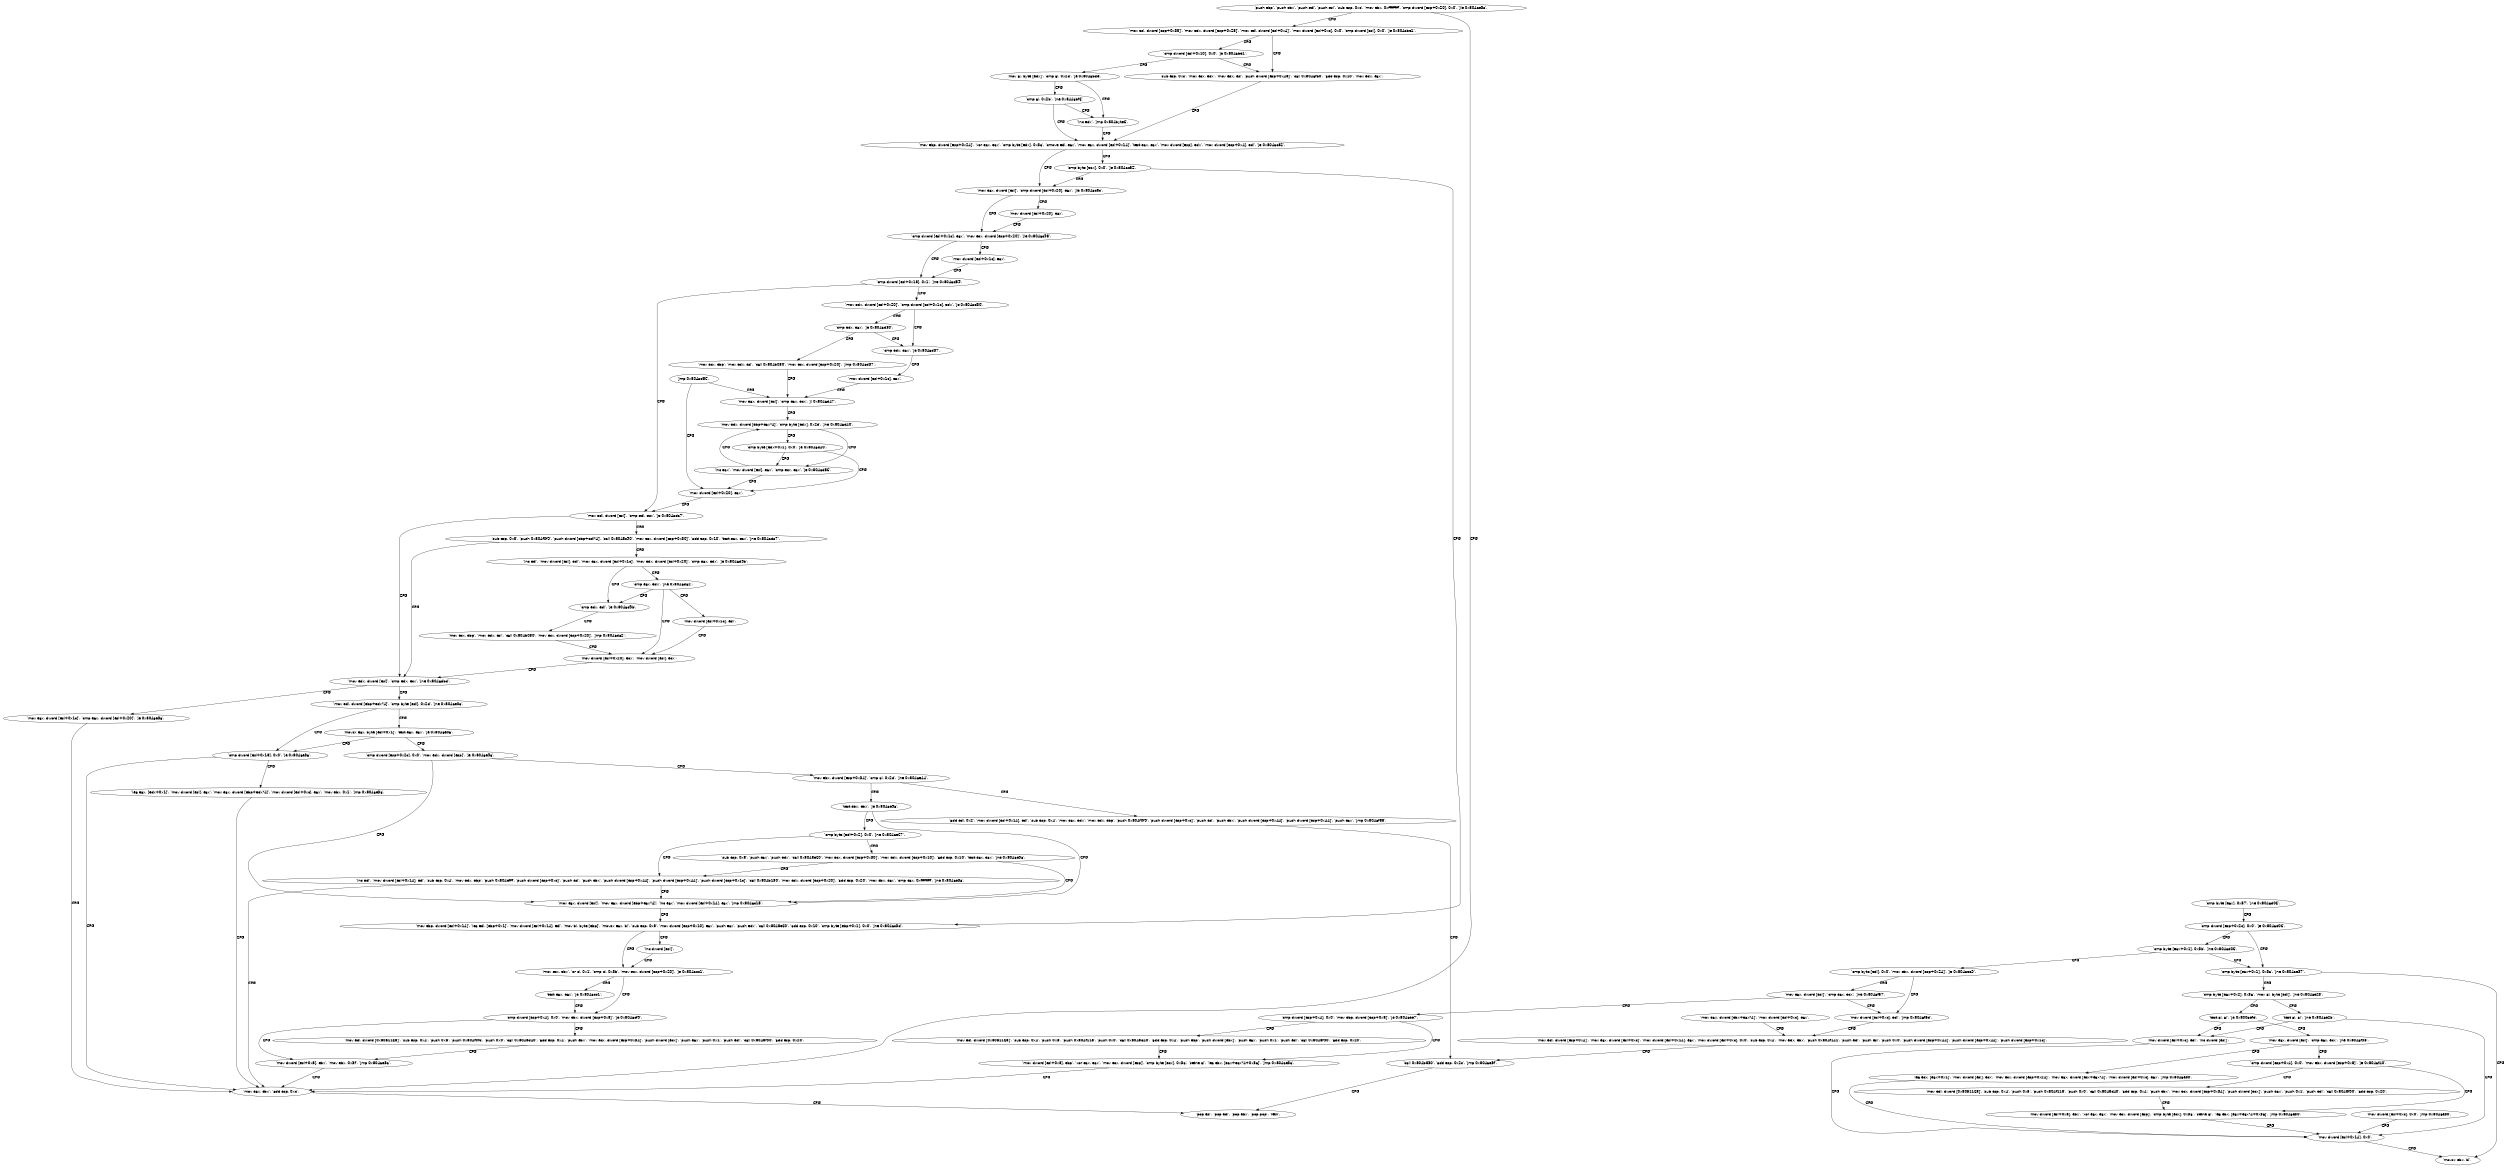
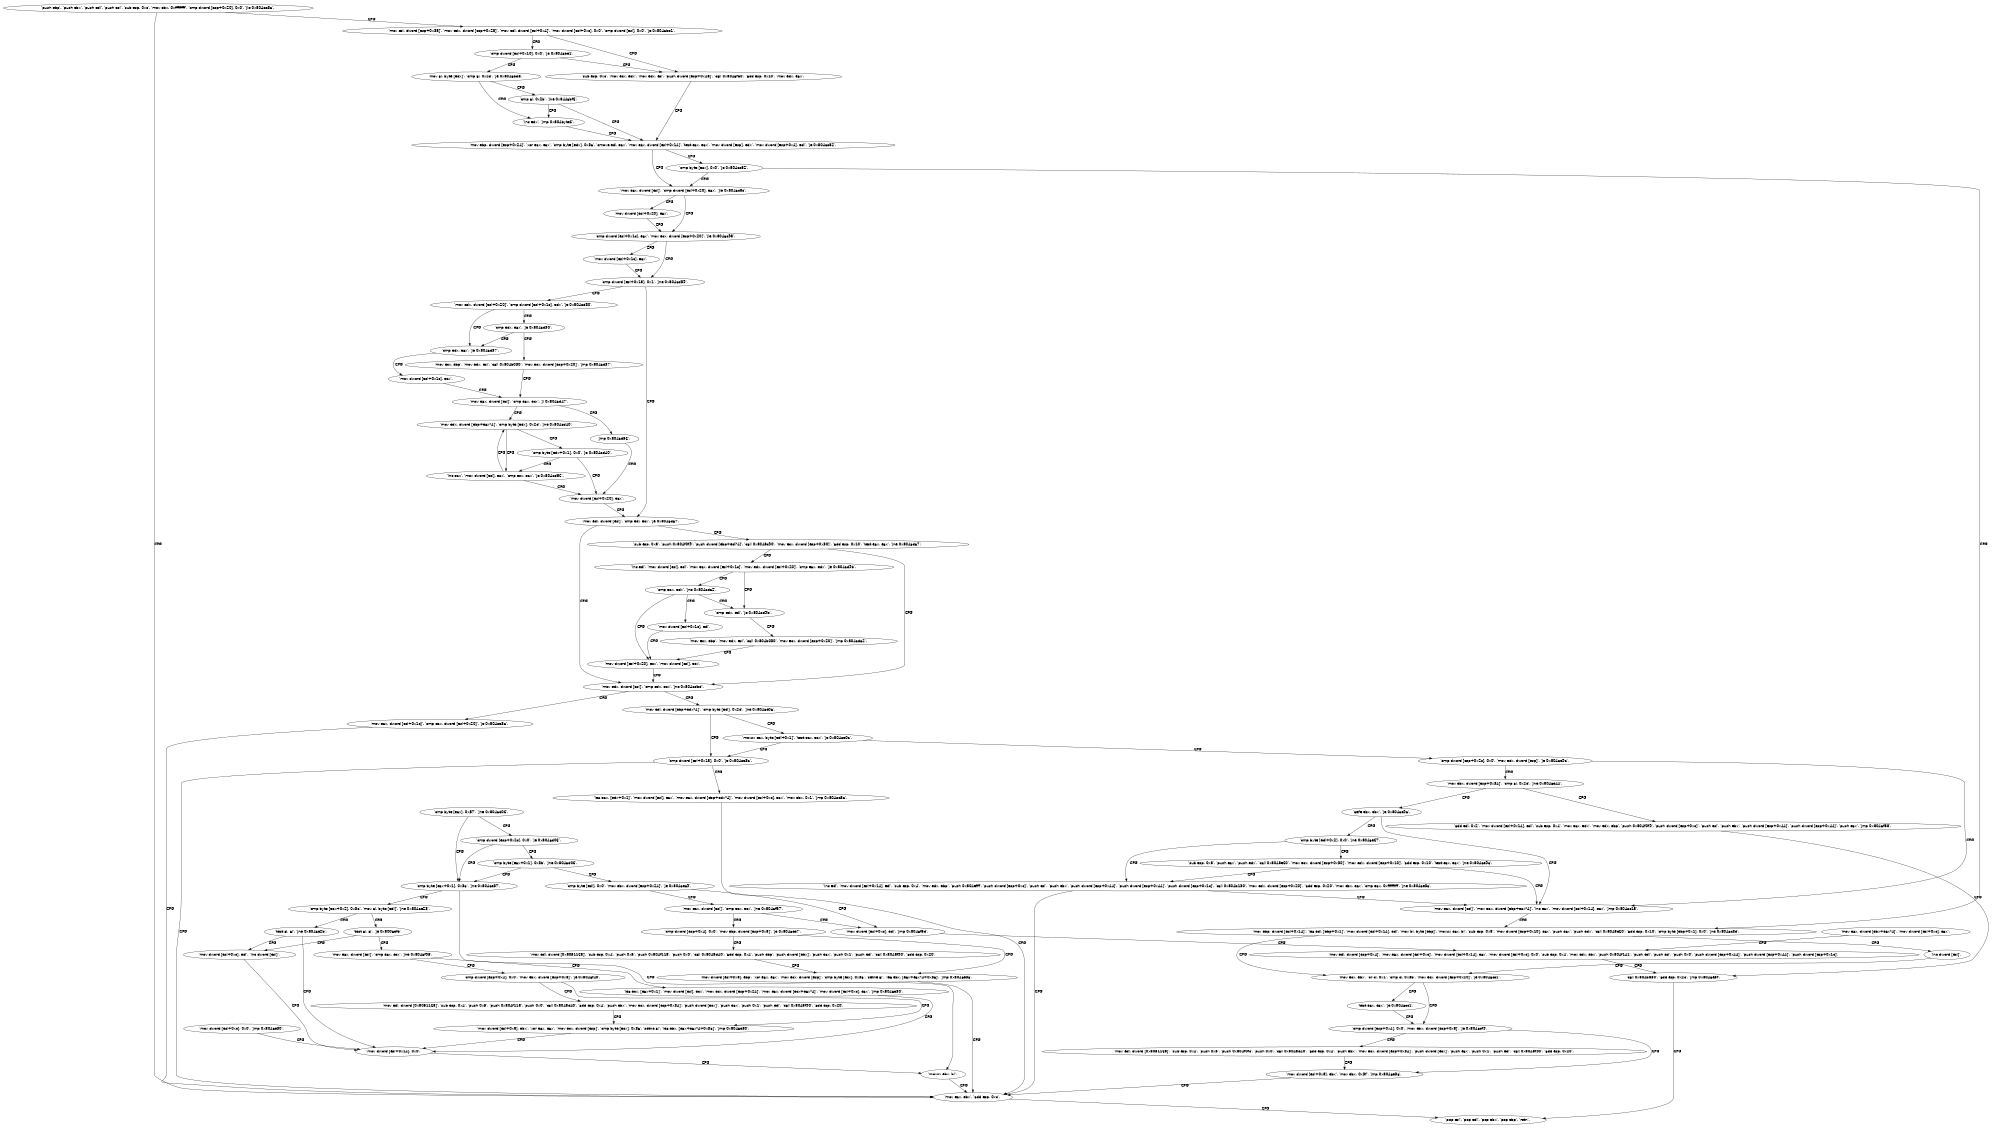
edge "'jmp 0x804ad56'," -> "'mov eax, dword [esi]', 'cmp eax, ecx', 'jl 0x804ad47',": reversed
node "'test ebx, ebx', 'je 0x804ae9a',": label "'test ebx, ebx', 'je 0x804ae9a'," -> "'aefe ebx, ebx', 'je 0x804ae9a',"
edge "'cmp byte [eax], 0x57', 'jne 0x804ad06'," -> "'cmp byte [eax+0x1], 0x3a', 'jne 0x804ae37',": added, label "CFG"
edge "'movsx ebx, bl'," -> "'mov eax, ebx', 'add esp, 0xc',": added, label "CFG"
node "'pop esi', 'pop edi', 'pop ebx', 'pop pop', 'retn',": label "'pop esi', 'pop edi', 'pop ebx', 'pop pop', 'retn'," -> "'pop esi', 'pop edi', 'pop ebx', 'pop ebp', 'retn',"
